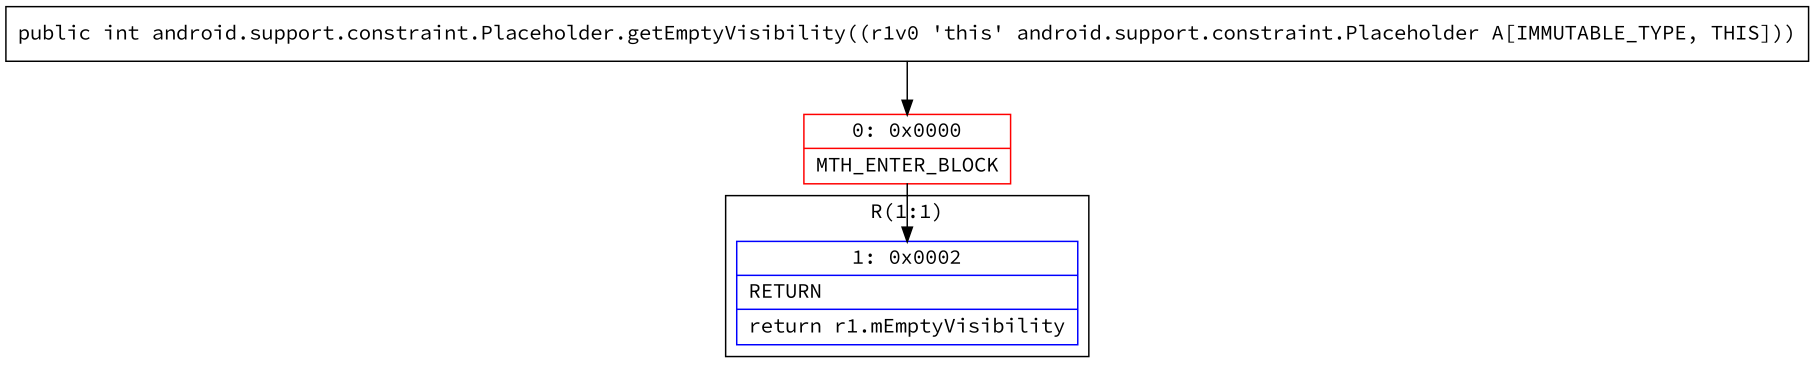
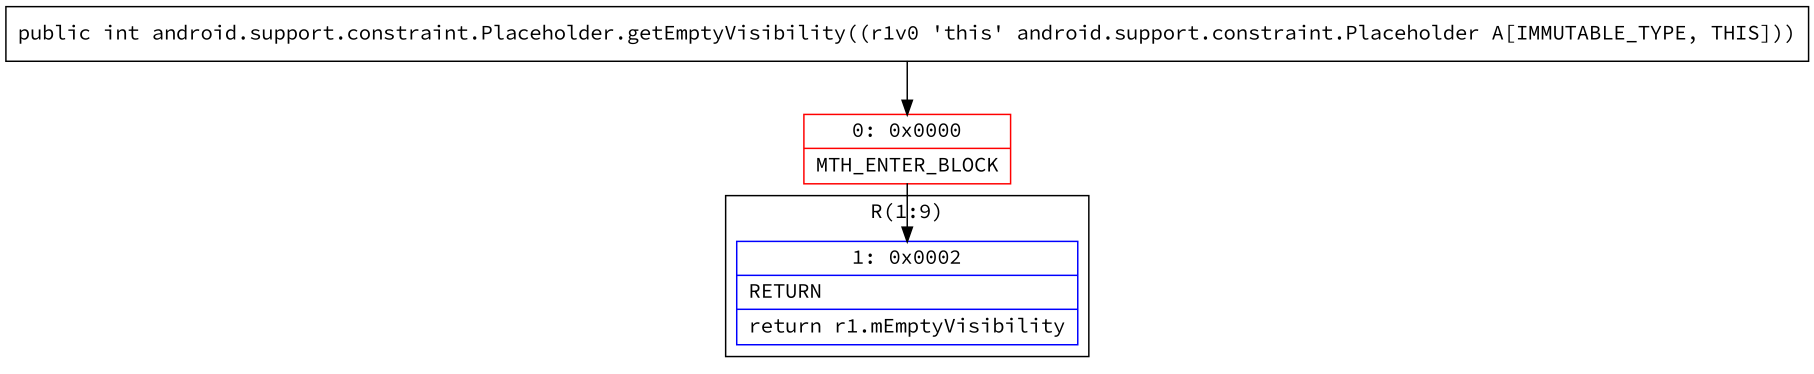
cluster "R(1:1)": label "R(1:1)" -> "R(1:9)"
